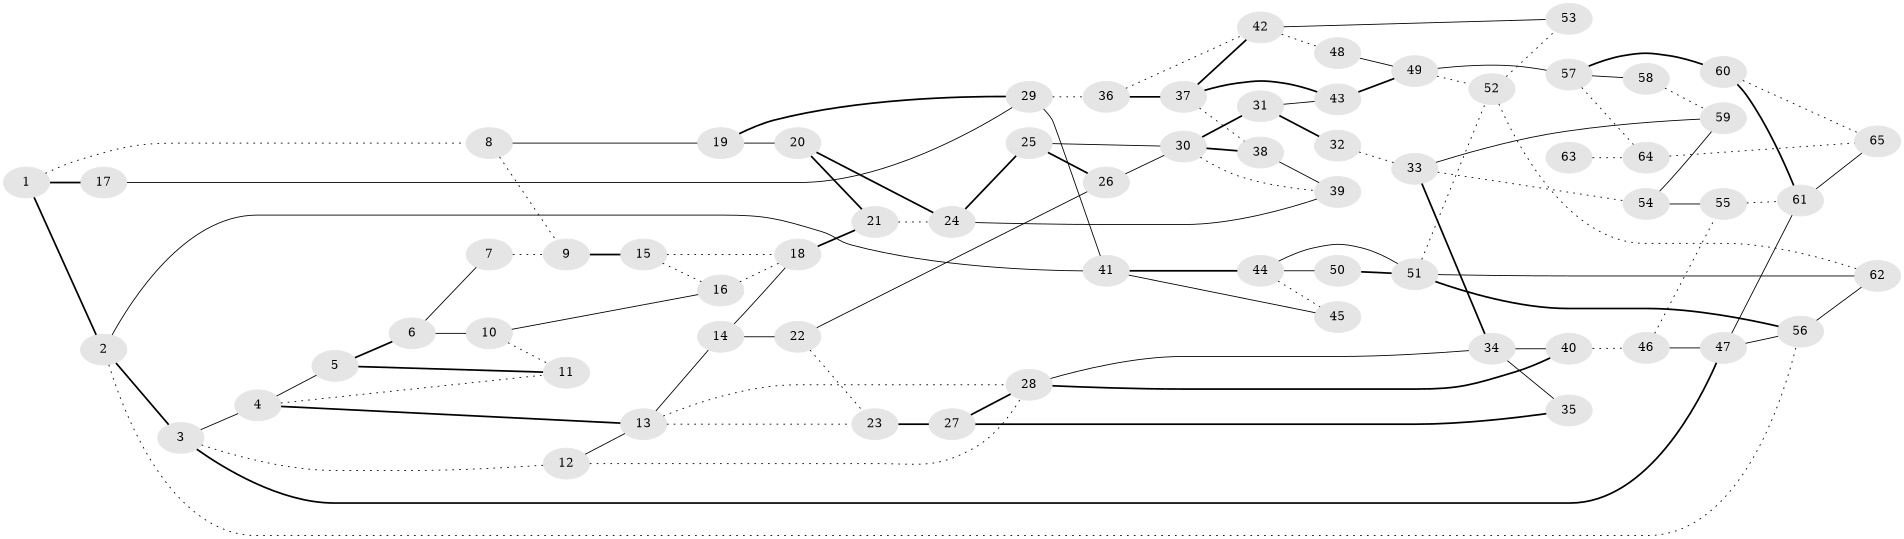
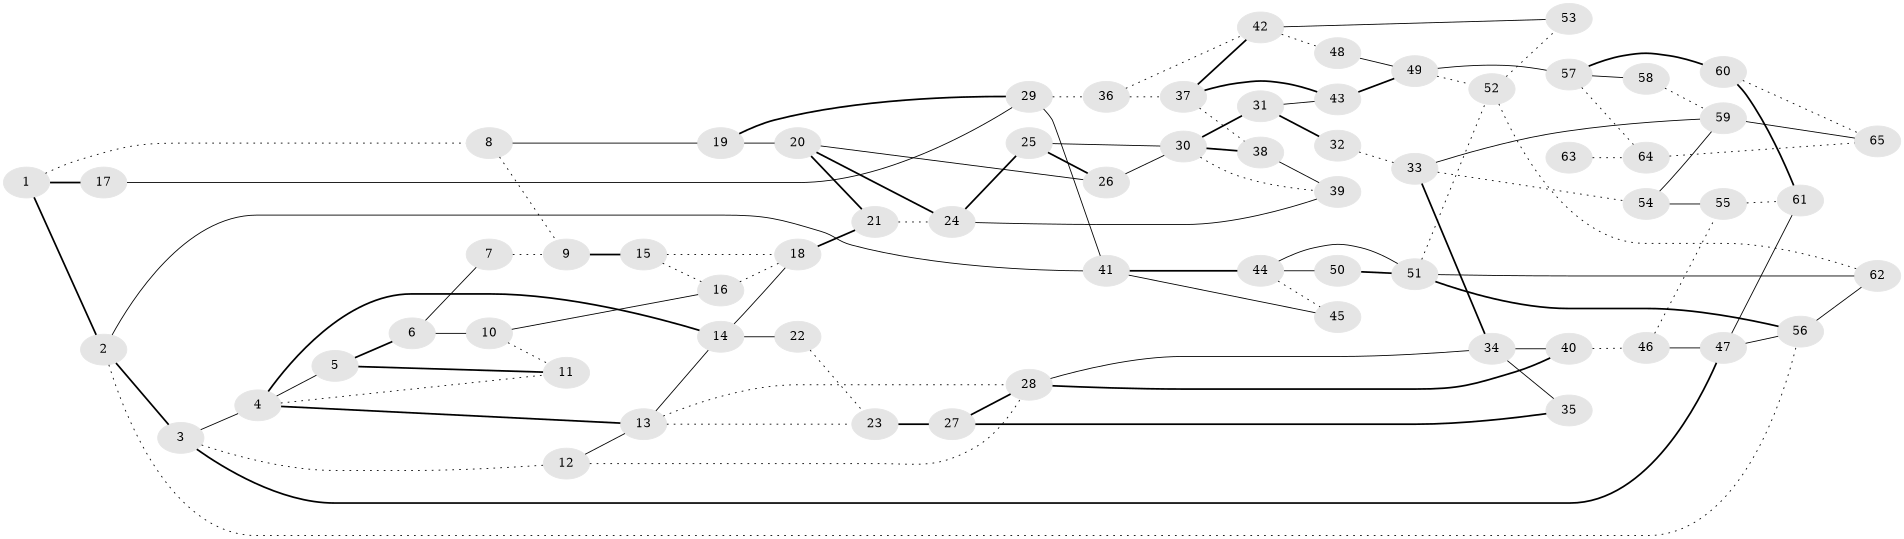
edge "36" -- "37": style bold -> dotted
edge "65" -- "61": now "65" -- "59"
edge "26" -- "22": now "26" -- "20"
edge "14" -- "4": added
